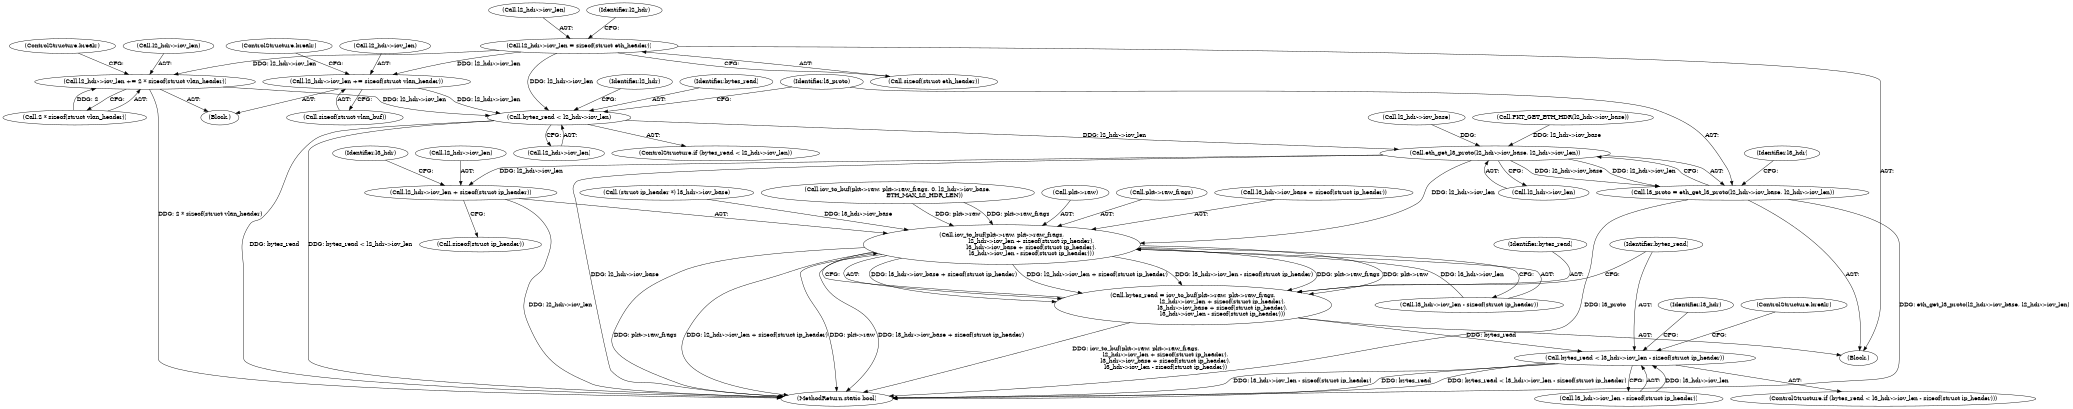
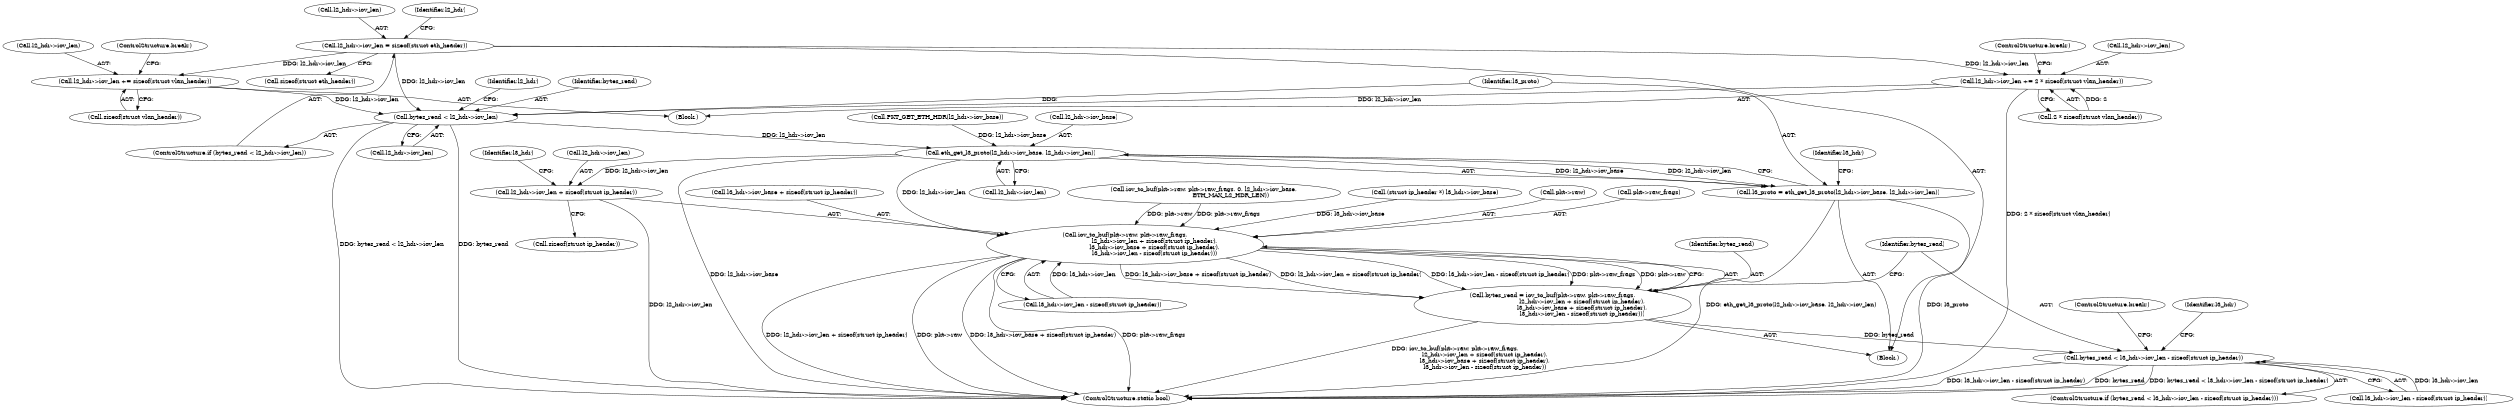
edge "(Call,sizeof(struct eth_header))" -> "(Call,l2_hdr->iov_len = sizeof(struct eth_header))": now "(ControlStructure,if (bytes_read < l2_hdr->iov_len))" -> "(Call,l2_hdr->iov_len = sizeof(struct eth_header))"
edge "(Identifier,l3_proto)" -> "(Call,bytes_read < l2_hdr->iov_len)": label "CFG: " -> "DDG: "
node "(Call,sizeof(struct vlan_buf))": label "(Call,sizeof(struct vlan_buf))" -> "(Call,sizeof(struct vlan_header))"
edge "(Call,l2_hdr->iov_base)" -> "(Call,eth_get_l3_proto(l2_hdr->iov_base, l2_hdr->iov_len))": label "DDG: " -> "AST: "
node "(MethodReturn,static bool)": label "(MethodReturn,static bool)" -> "(ControlStructure,static bool)"
